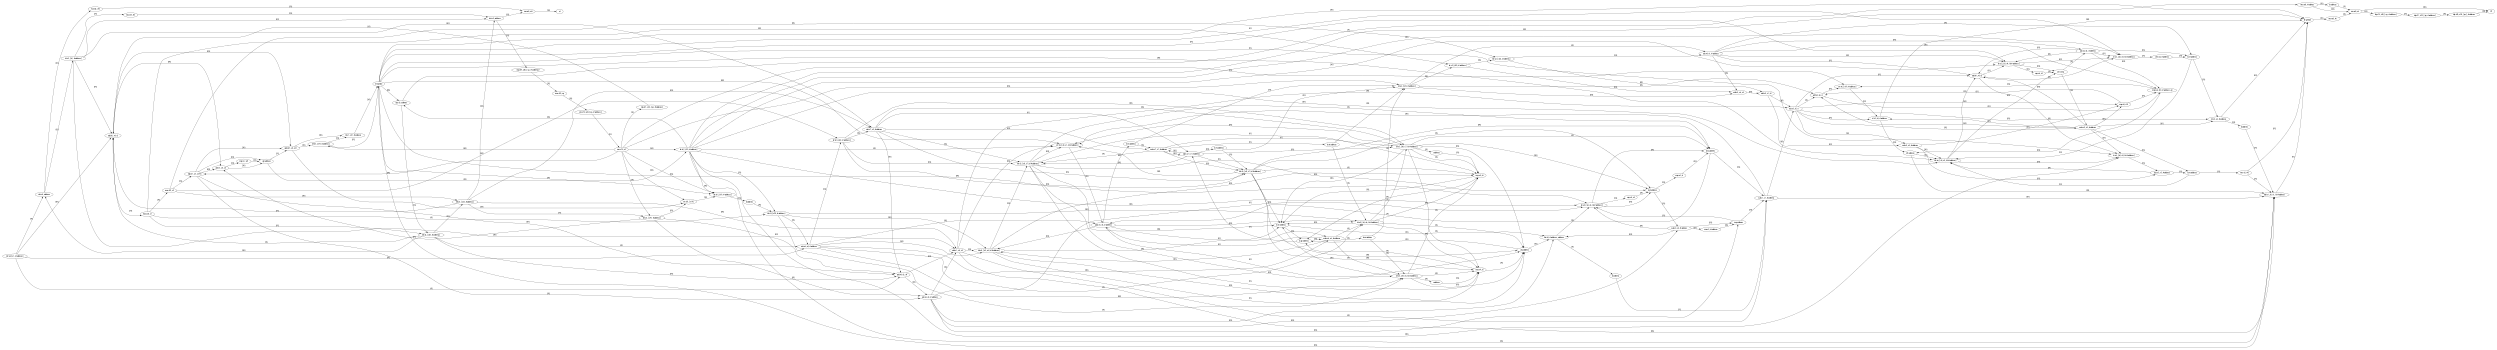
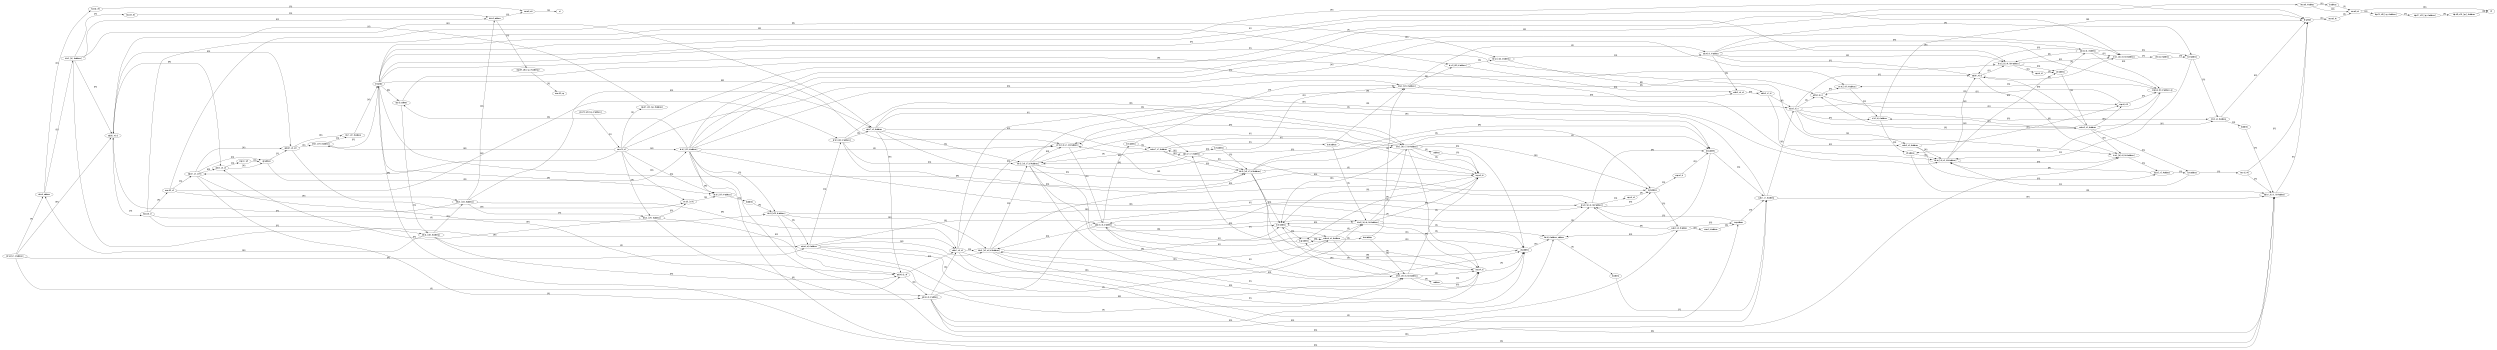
node "b.le ccmp": label "b.le ccmp" -> "b.le address"
edge "mov x29 , sp" -> "stp x19 , x20 , [ sp , # address ]": removed, label "CFG"
edge "ldr x4 , [ x20 , # address ]" -> "add x0 , x4 , x5": removed, label "DFG"
